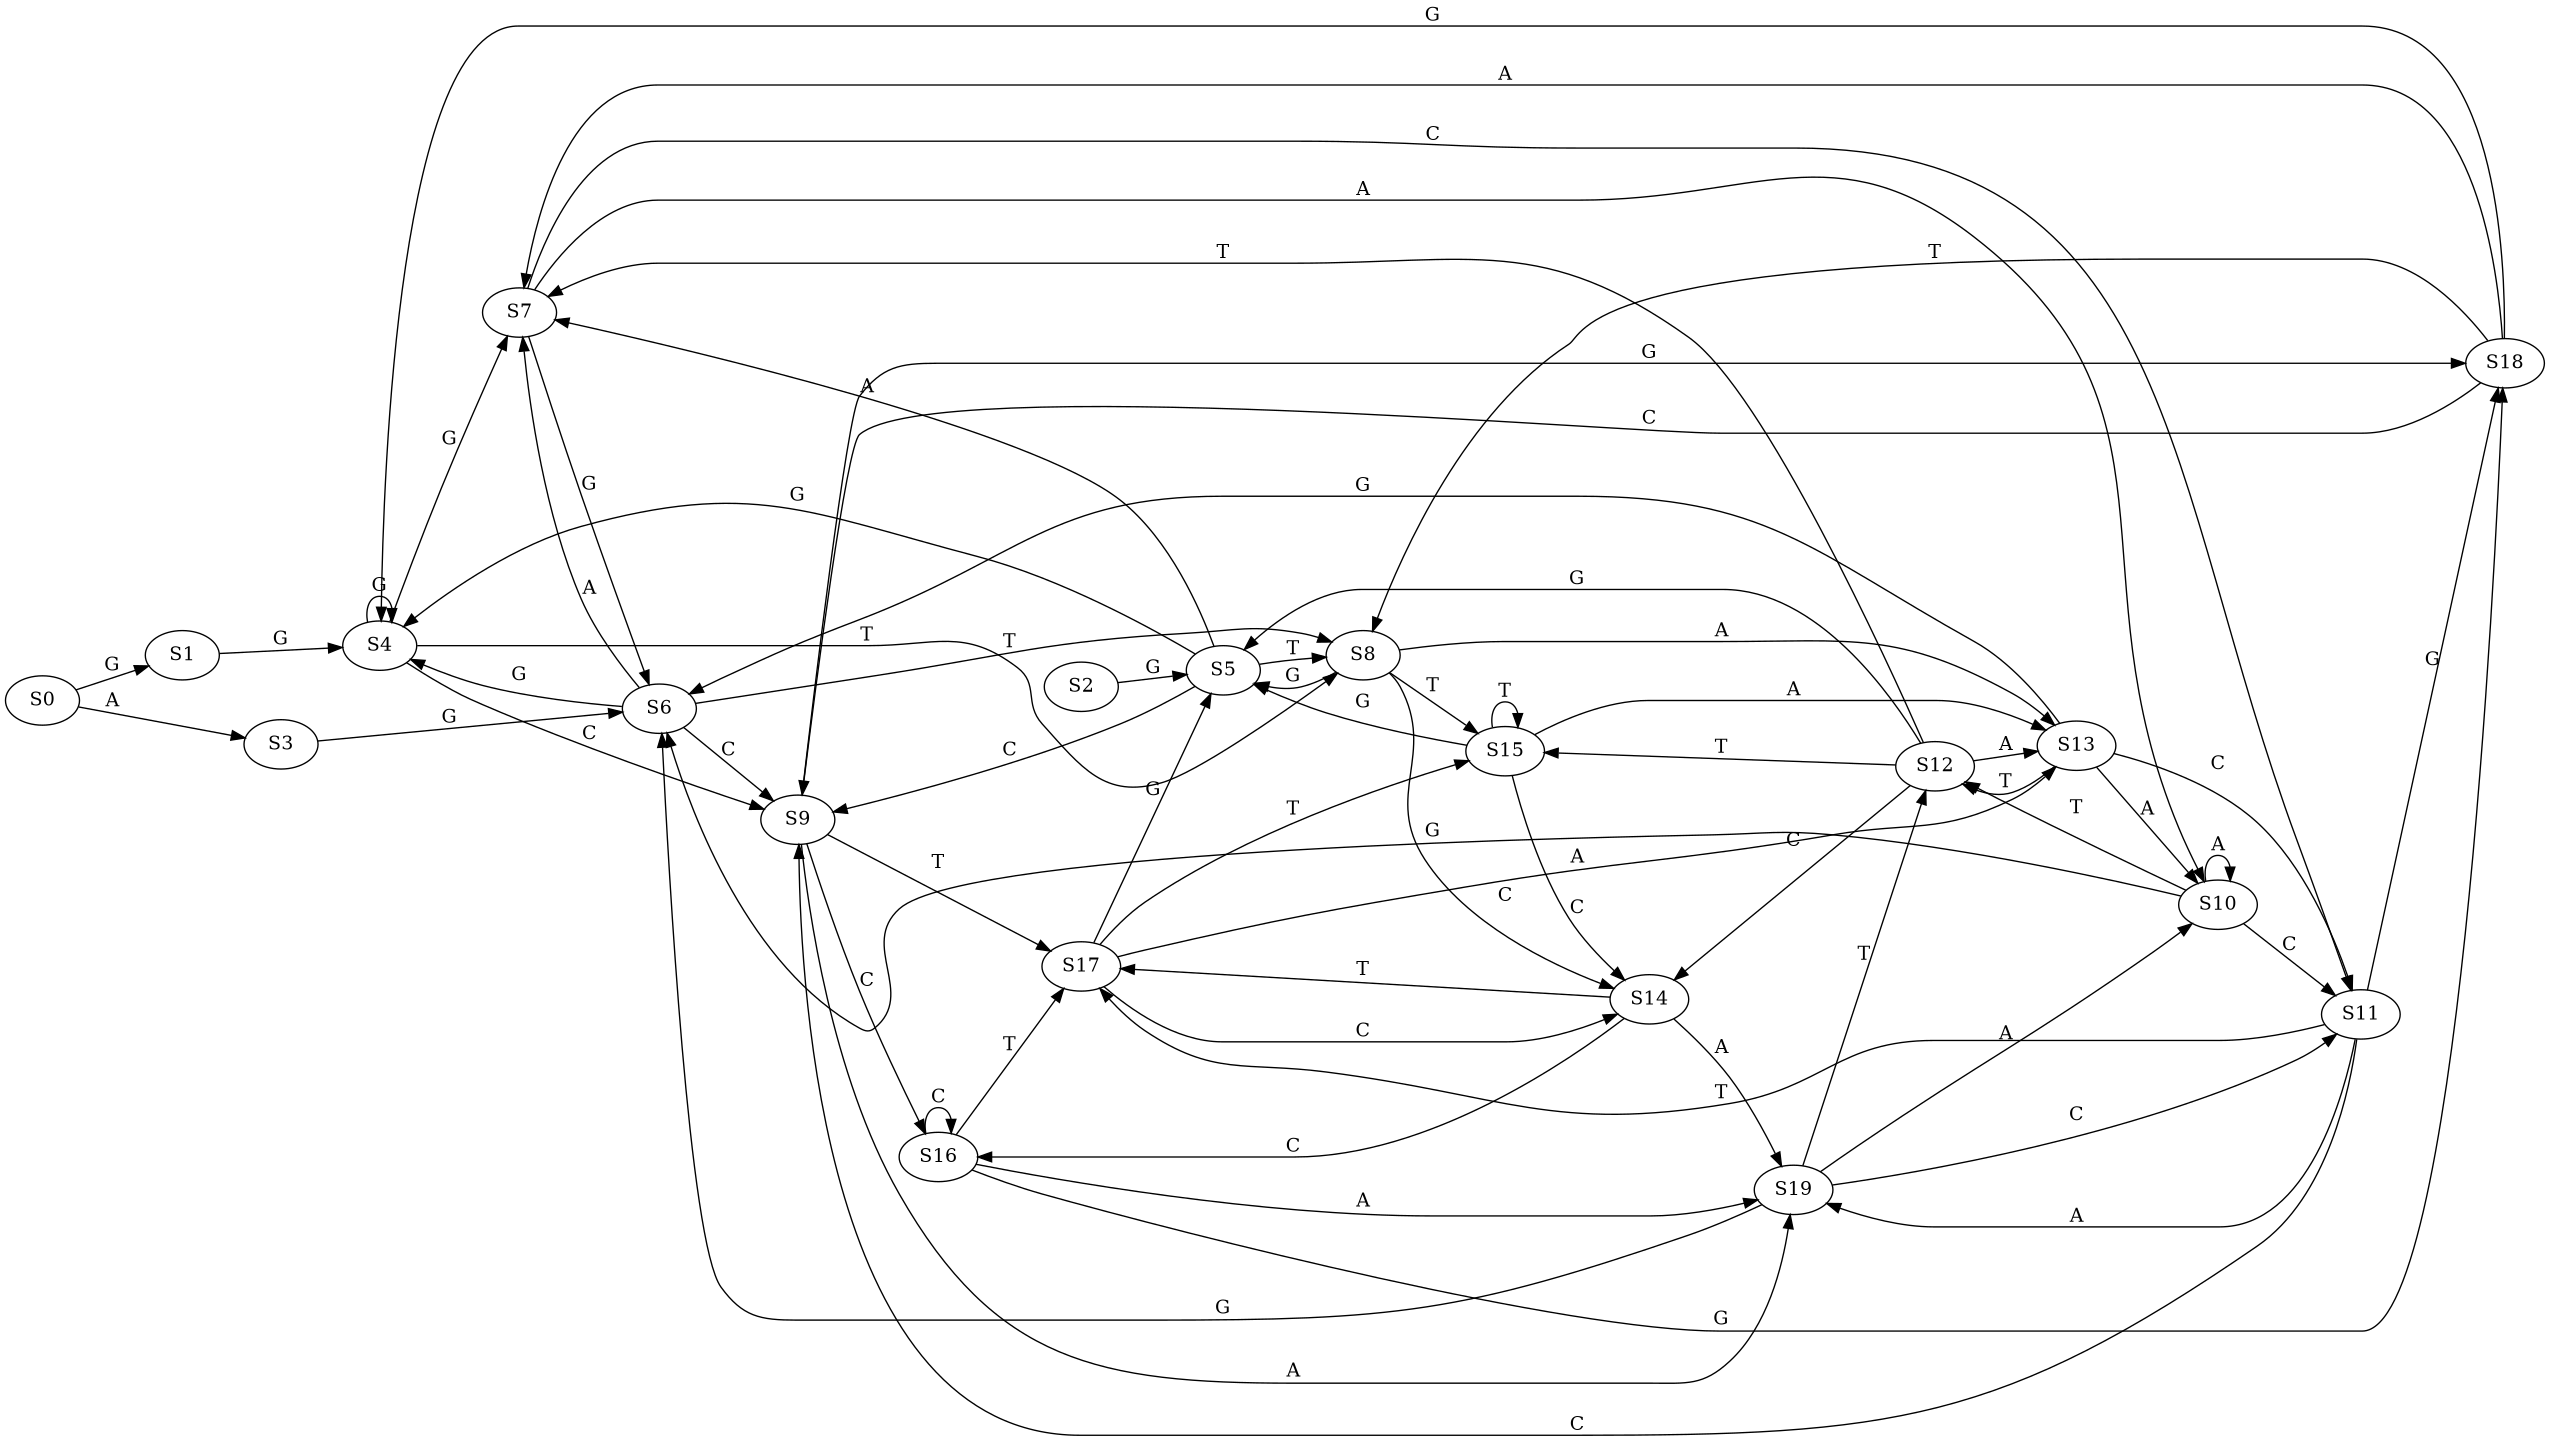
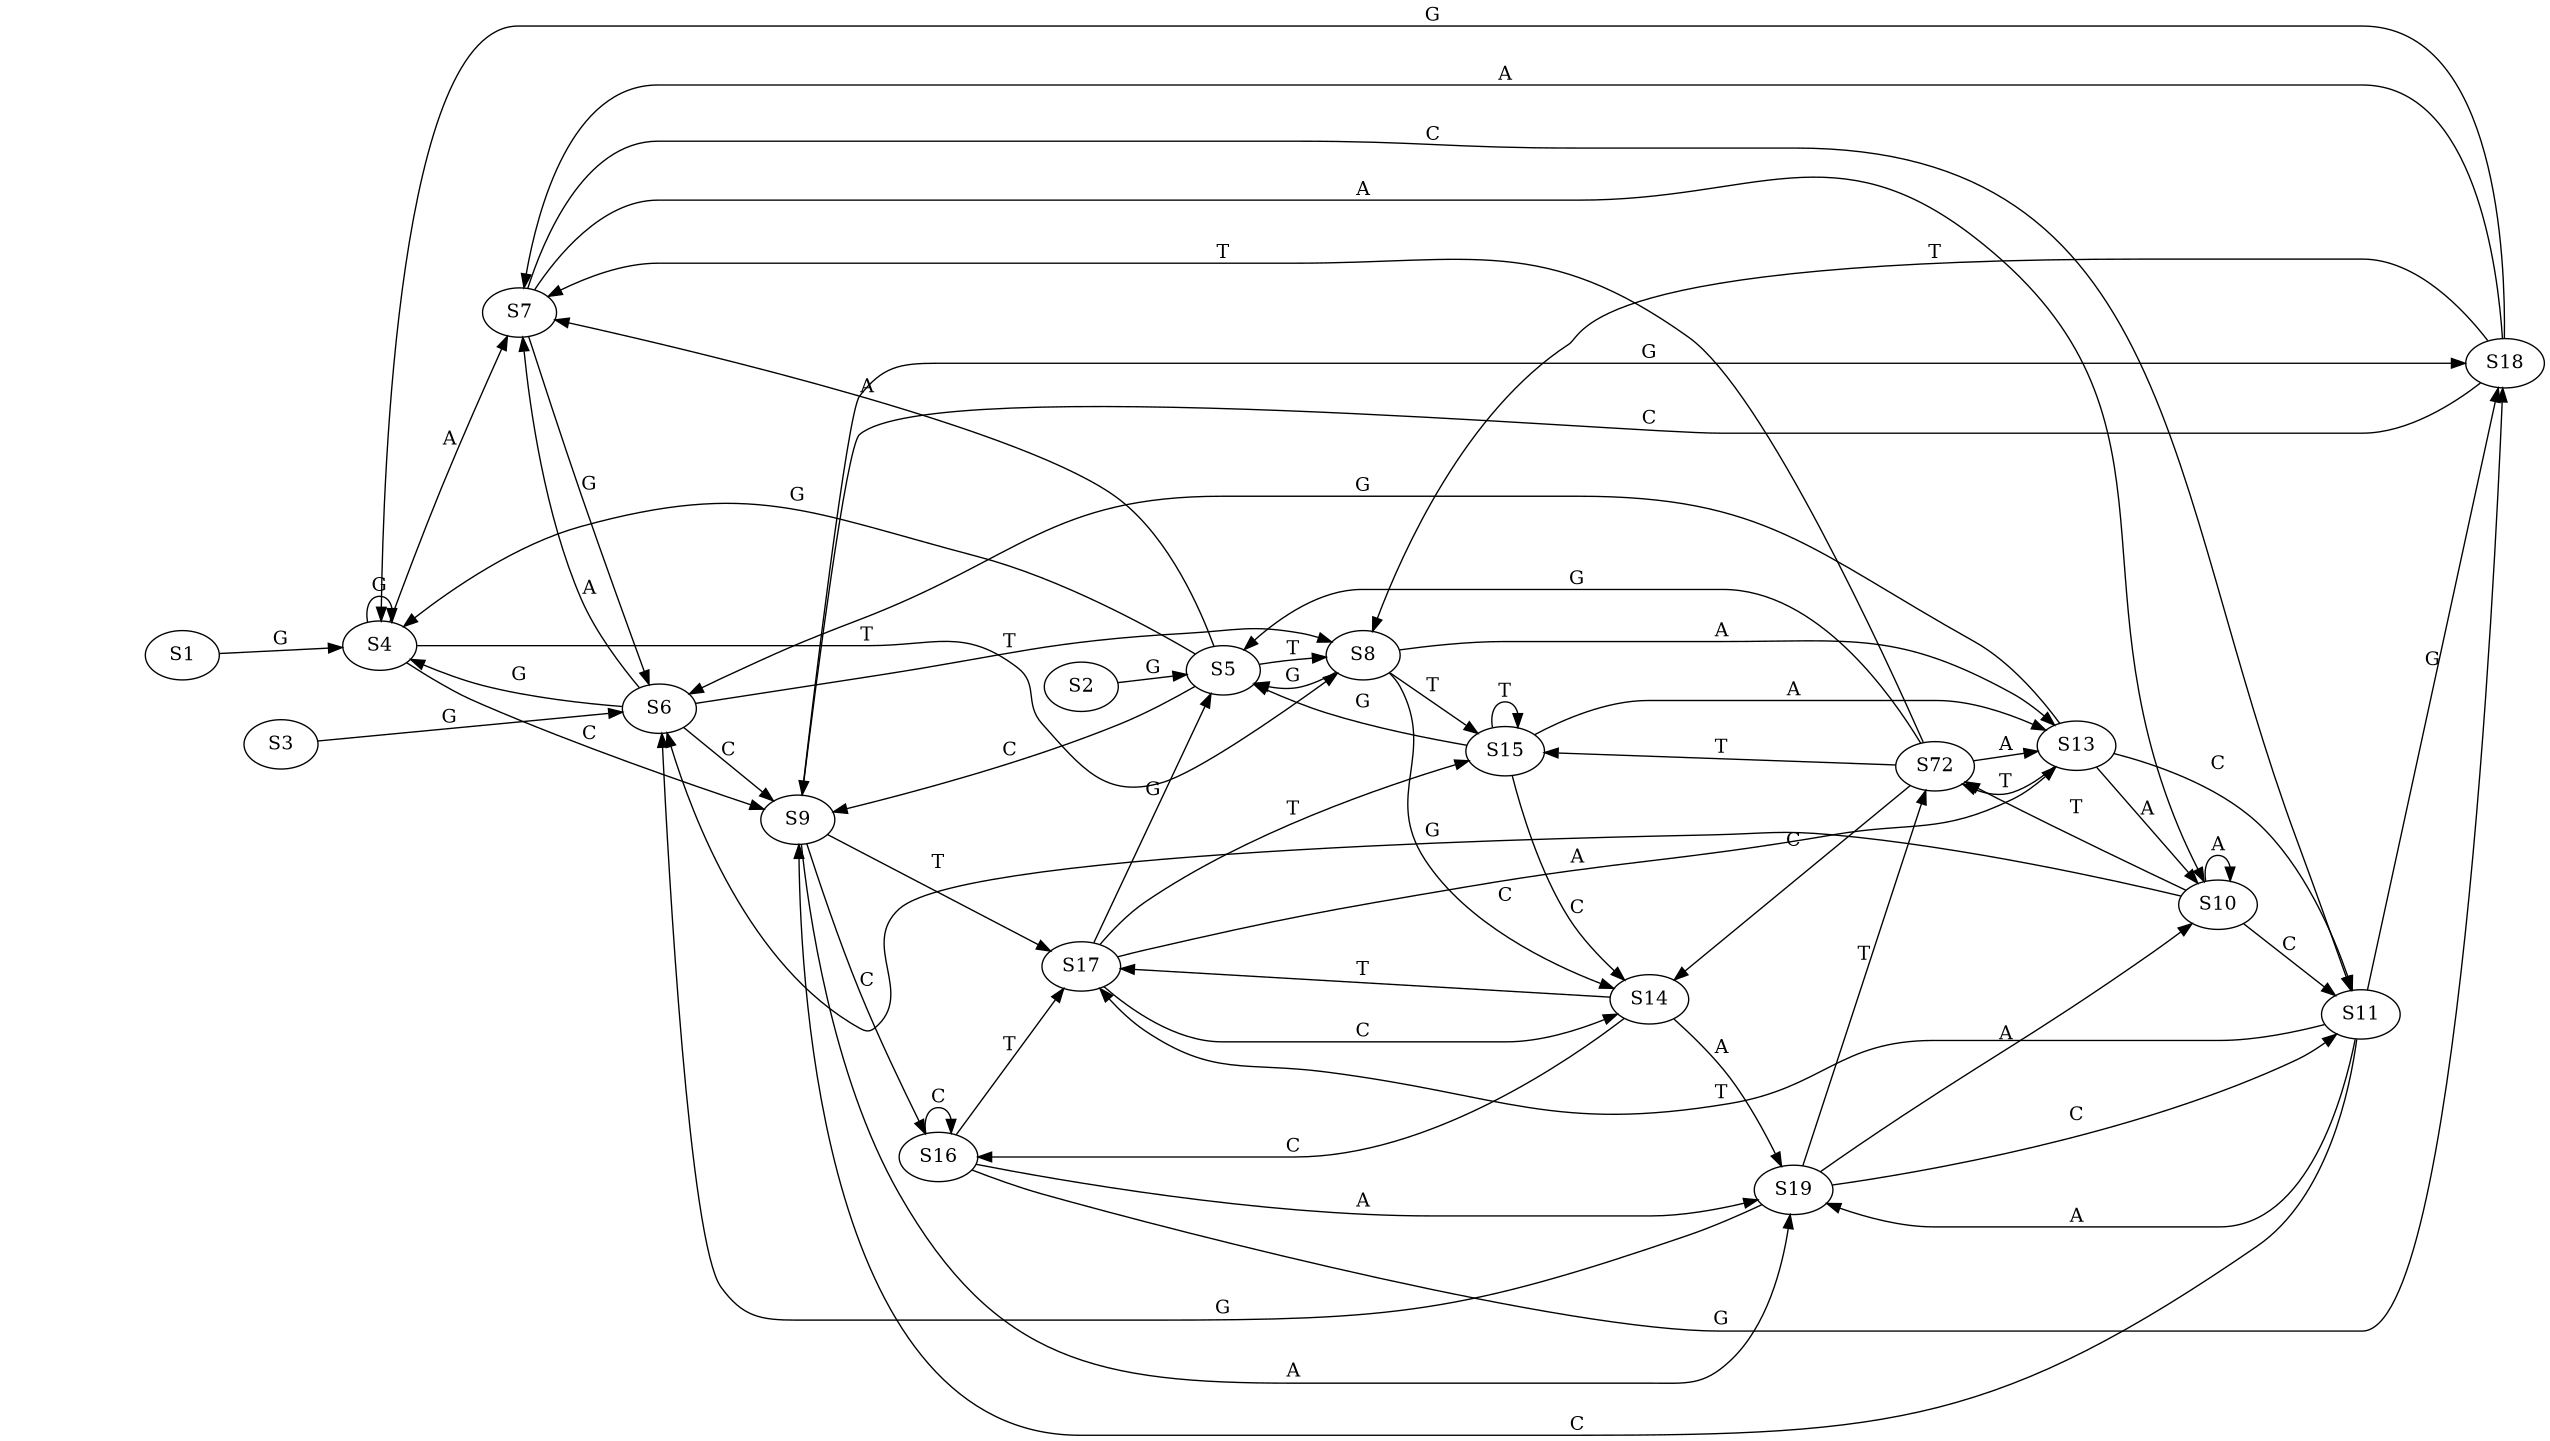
edge "S4" -> "S7": label "G" -> "A"
node "S0": removed
node "S12": label "S12" -> "S72"
